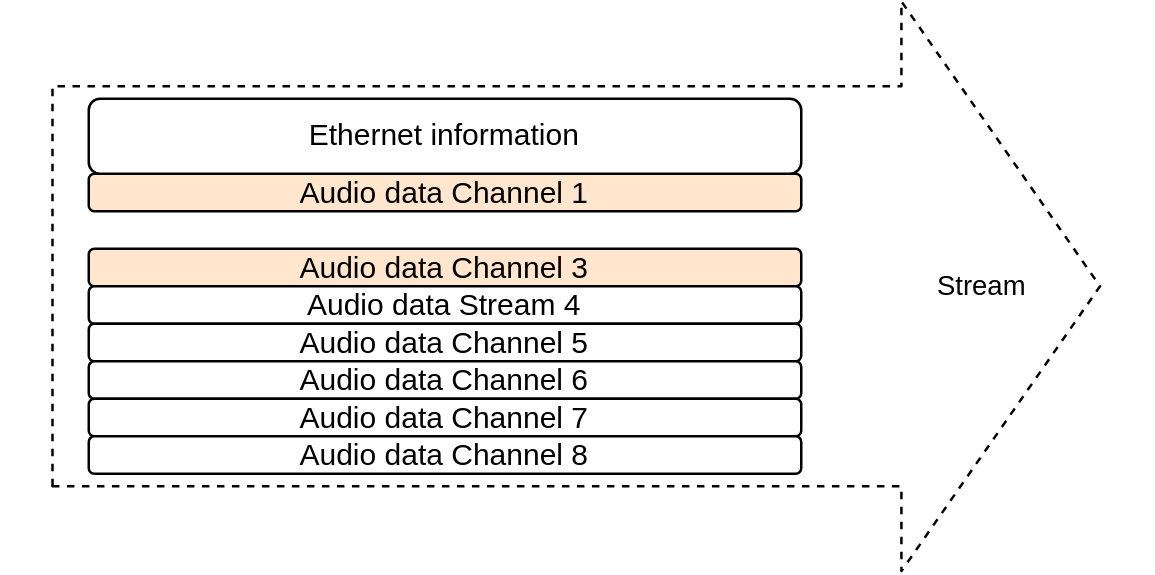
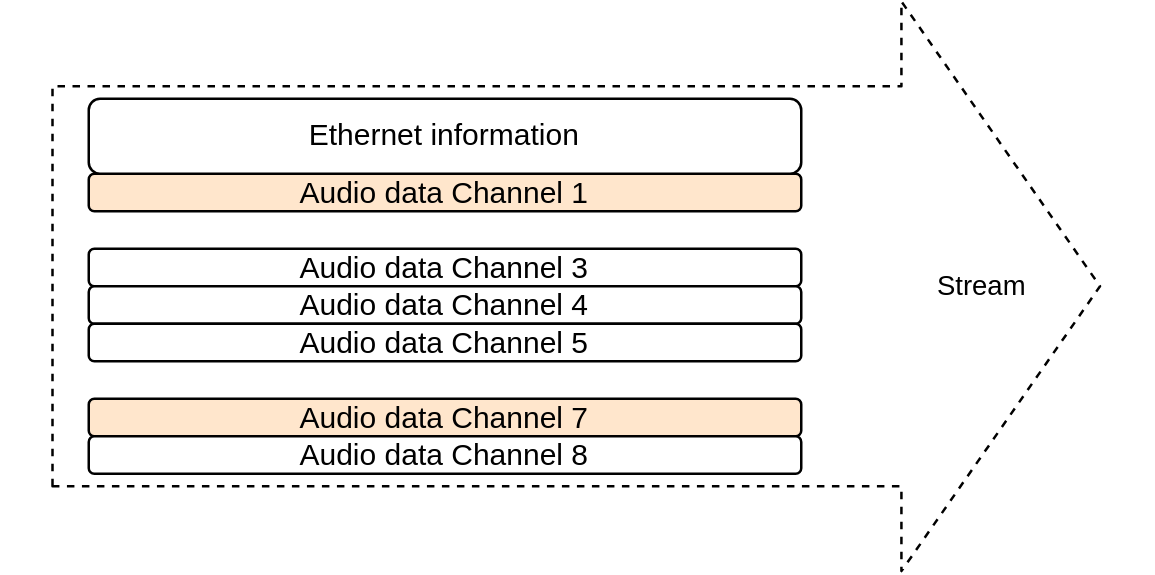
node "Audio data Channel 3": fillcolor #ffe6cc -> #ffffff
node "Audio data Stream 4": label "Audio data Stream 4" -> "Audio data Channel 4"
node "Audio data Channel 6": removed
node "Audio data Channel 7": fillcolor #ffffff -> #ffe6cc
